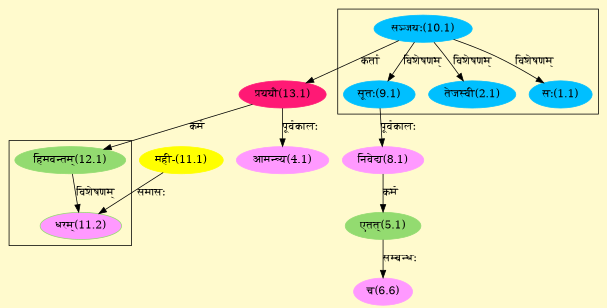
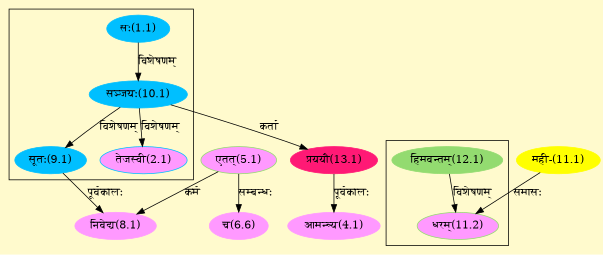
edge "सञ्जयः(10.1)" -> "सः(1.1)": reversed
node "तेजस्वी(2.1)": fillcolor #00bfff -> #ff99ff
edge "प्रययौ(13.1)" -> "हिमवन्तम्(12.1)": removed, label "कर्म"
edge "निवेद्य(8.1)" -> "एतत्(5.1)": reversed
node "एतत्(5.1)": fillcolor #93db70 -> #ff99ff
